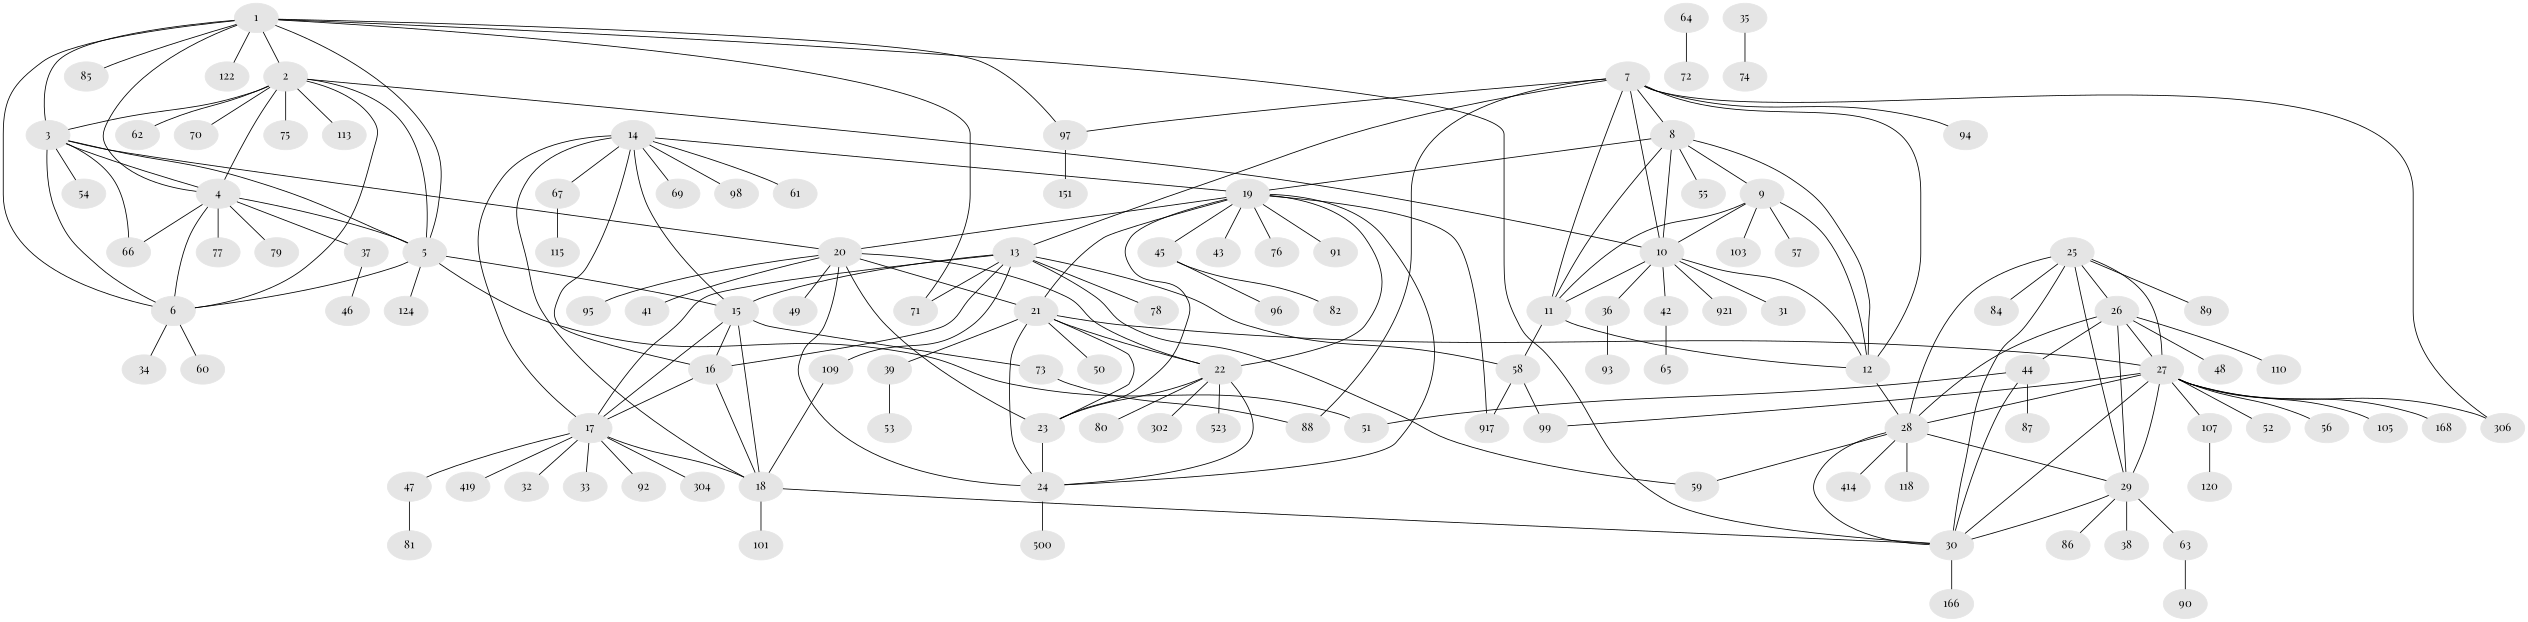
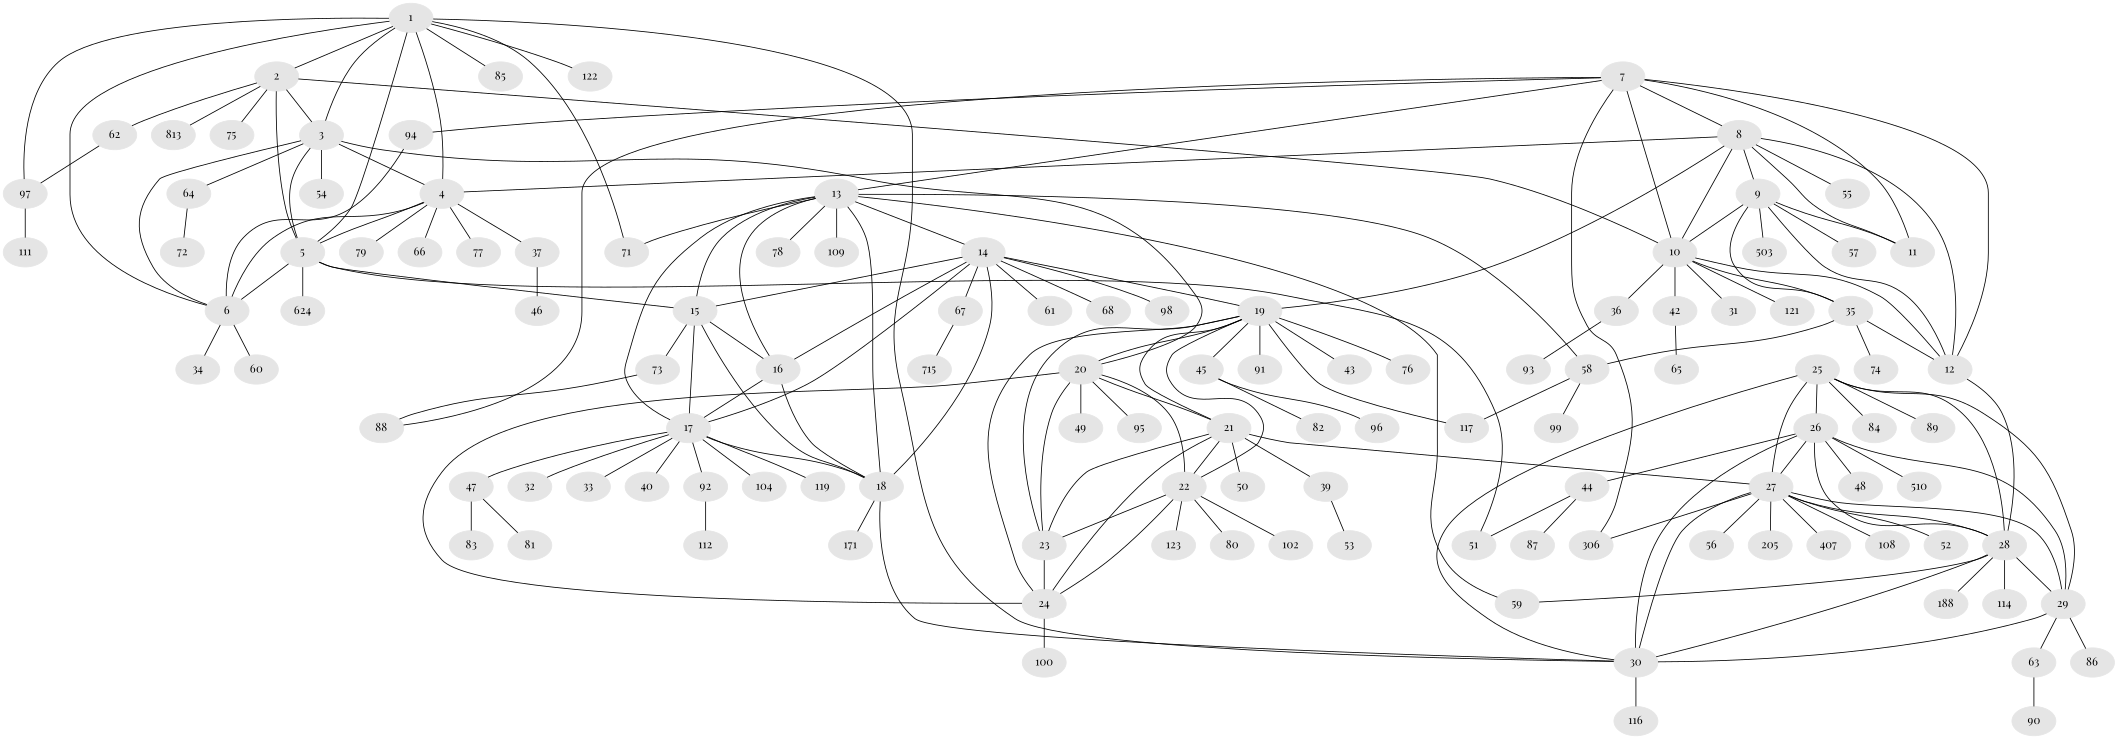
edge "7" -- "97": now "62" -- "97"
edge "2" -- "4": now "8" -- "4"
node "70": removed
node "113": label "113" -> "813"
edge "3" -- "66": now "3" -- "64"
node "69": label "69" -> "68"
node "151": label "151" -> "111"
edge "2" -- "6": now "94" -- "6"
edge "13" -- "14": added
node "115": label "115" -> "715"
node "103": label "103" -> "503"
edge "10" -- "11": now "10" -- "35"
edge "9" -- "35": added
node "124": label "124" -> "624"
node "41": removed
node "921": label "921" -> "121"
edge "11" -- "58": now "35" -- "58"
edge "11" -- "12": now "35" -- "12"
node "110": label "110" -> "510"
edge "27" -- "99": removed
edge "109" -- "18": now "13" -- "18"
node "302": label "302" -> "102"
node "523": label "523" -> "123"
node "917": label "917" -> "117"
node "107": label "107" -> "407"
node "105": label "105" -> "205"
node "168": label "168" -> "108"
edge "44" -- "30": now "26" -- "30"
node "419": label "419" -> "119"
node "40": added
node "304": label "304" -> "104"
node "414": label "414" -> "114"
node "118": label "118" -> "188"
node "120": removed
node "83": added
node "112": added
node "101": label "101" -> "171"
node "500": label "500" -> "100"
node "38": removed
node "166": label "166" -> "116"
